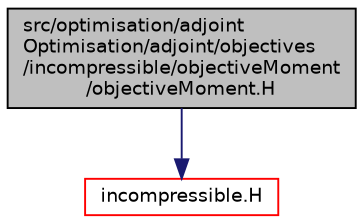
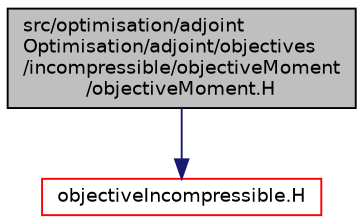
node "incompressible.H": label "incompressible.H" -> "objectiveIncompressible.H"
